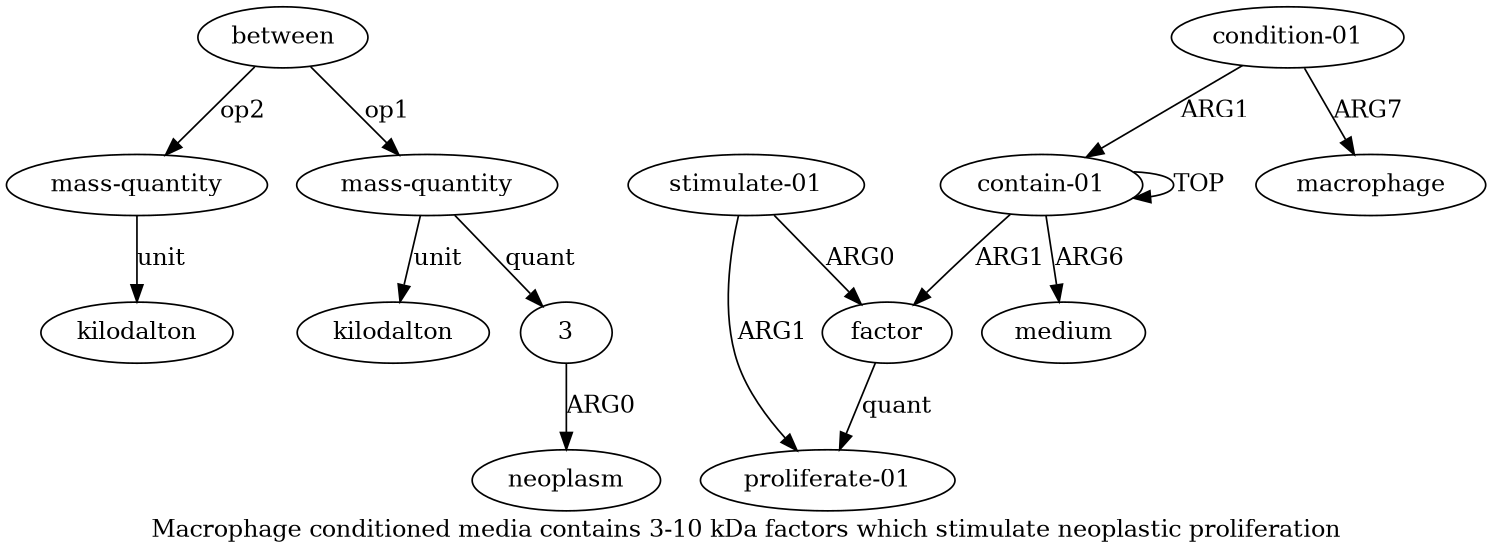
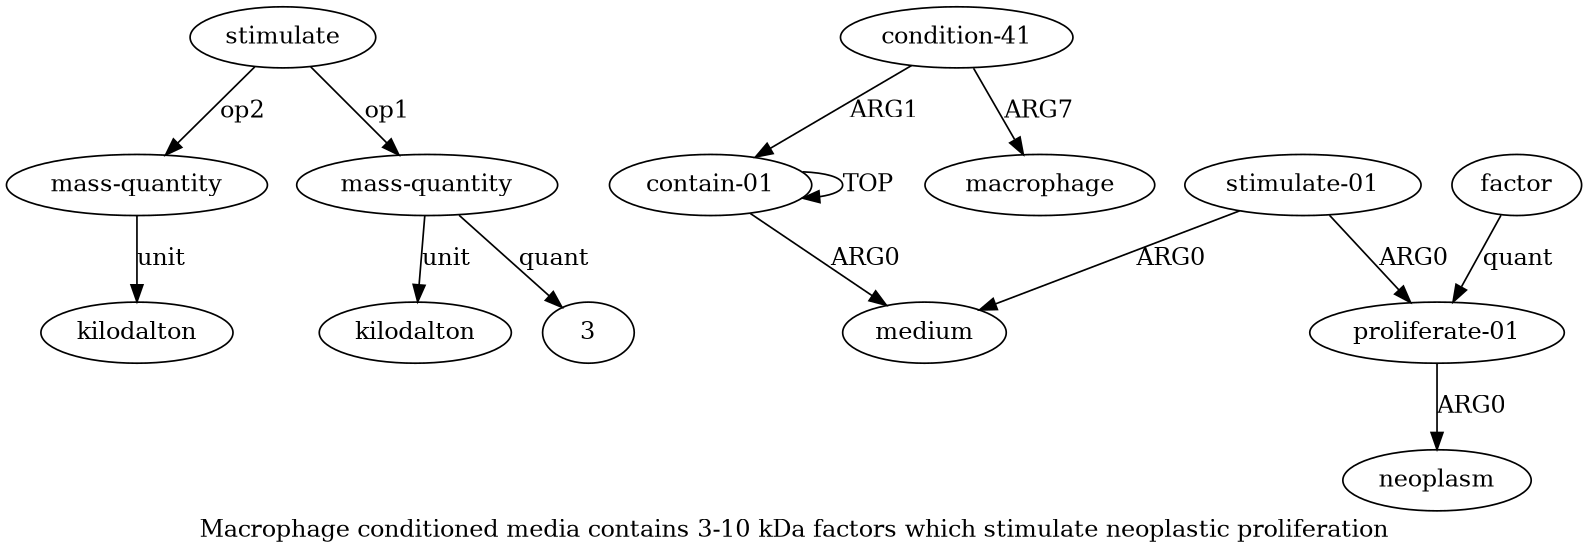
node "between": label "between" -> "stimulate"
node "condition-01": label "condition-01" -> "condition-41"
edge "stimulate-01" -> "factor": now "stimulate-01" -> "medium"
edge "contain-01" -> "factor": removed, label "ARG1"
edge "contain-01" -> "medium": label "ARG6" -> "ARG0"
edge "stimulate-01" -> "proliferate-01": label "ARG1" -> "ARG0"
edge "3" -> "neoplasm": now "proliferate-01" -> "neoplasm"
